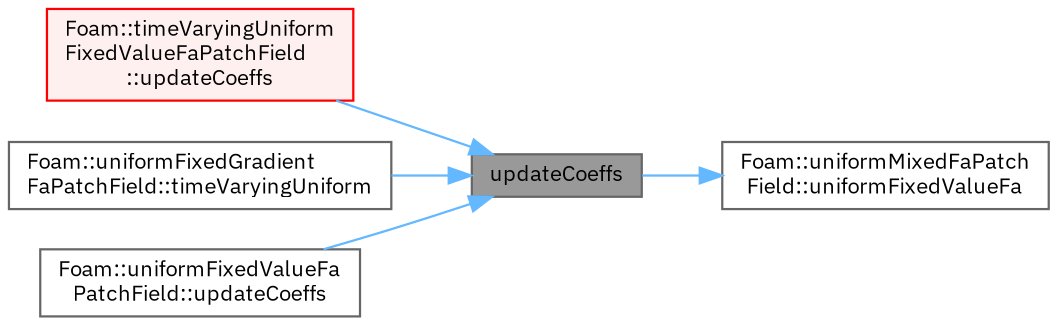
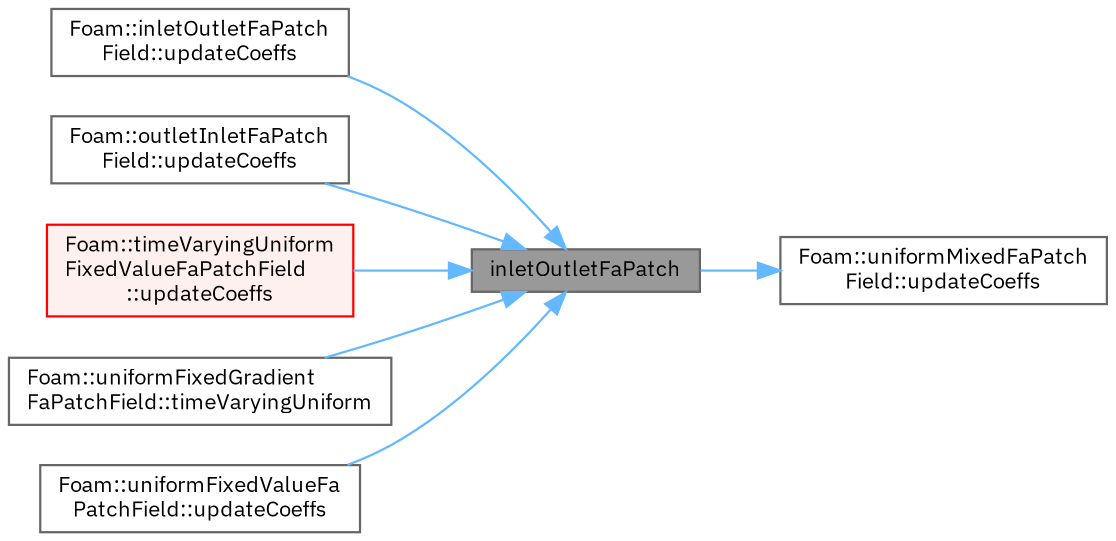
node "Foam::inletOutletFaPatch Field::updateCoeffs": added
node "Foam::outletInletFaPatch Field::updateCoeffs": added
node "updateCoeffs": label "updateCoeffs" -> "inletOutletFaPatch"
node "Foam::uniformMixedFaPatch Field::uniformFixedValueFa": label "Foam::uniformMixedFaPatch Field::uniformFixedValueFa" -> "Foam::uniformMixedFaPatch Field::updateCoeffs"
